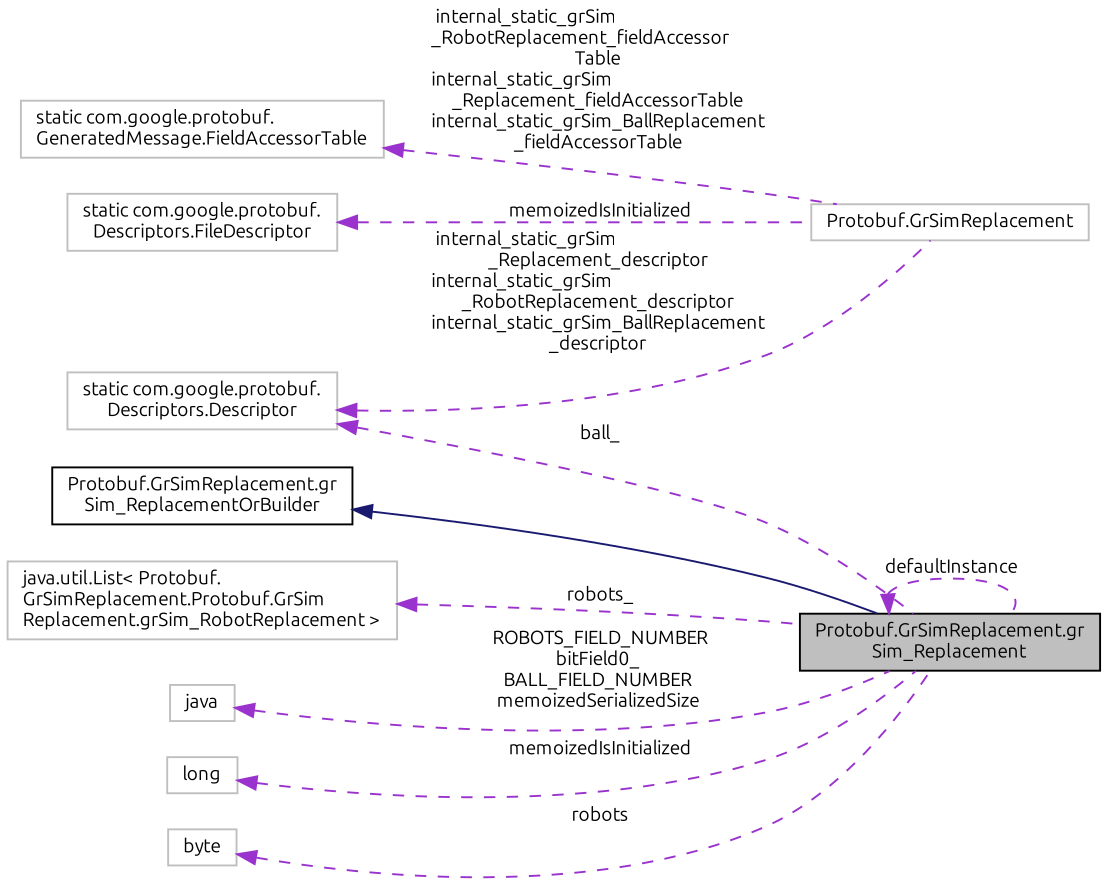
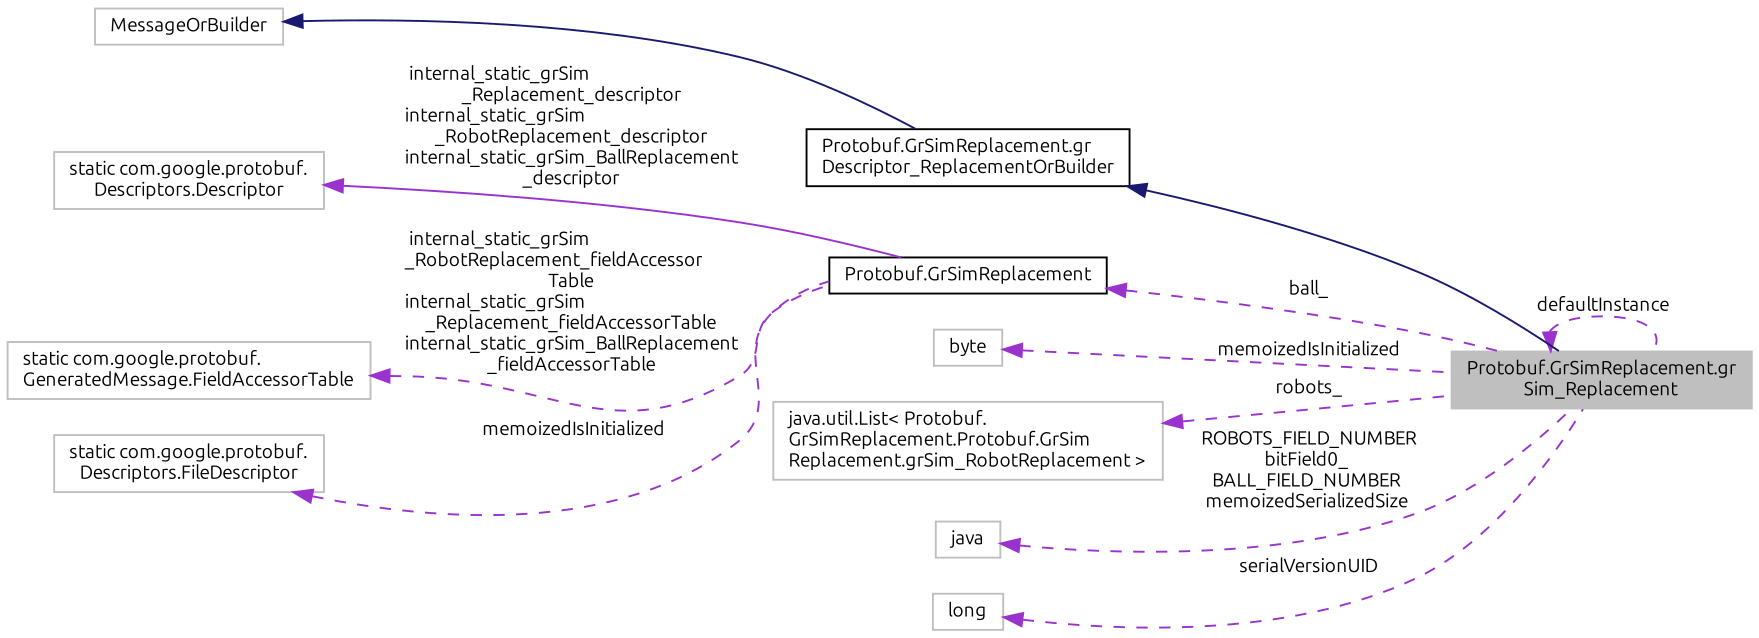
node "MessageOrBuilder": added
node "Protobuf.GrSimReplacement": color grey75 -> black
edge "Protobuf.GrSimReplacement" -> "static com.google.protobuf. Descriptors.Descriptor": style dashed -> solid
edge "Protobuf.GrSimReplacement.gr Sim_Replacement" -> "static com.google.protobuf. Descriptors.Descriptor": now "Protobuf.GrSimReplacement.gr Sim_Replacement" -> "Protobuf.GrSimReplacement"
node "Protobuf.GrSimReplacement.gr Sim_ReplacementOrBuilder": label "Protobuf.GrSimReplacement.gr Sim_ReplacementOrBuilder" -> "Protobuf.GrSimReplacement.gr Descriptor_ReplacementOrBuilder"
node "Protobuf.GrSimReplacement.gr Sim_Replacement": color black -> grey75
edge "Protobuf.GrSimReplacement.gr Sim_Replacement" -> "long": label " memoizedIsInitialized" -> " serialVersionUID"
edge "Protobuf.GrSimReplacement.gr Sim_Replacement" -> "byte": label " robots" -> " memoizedIsInitialized"
